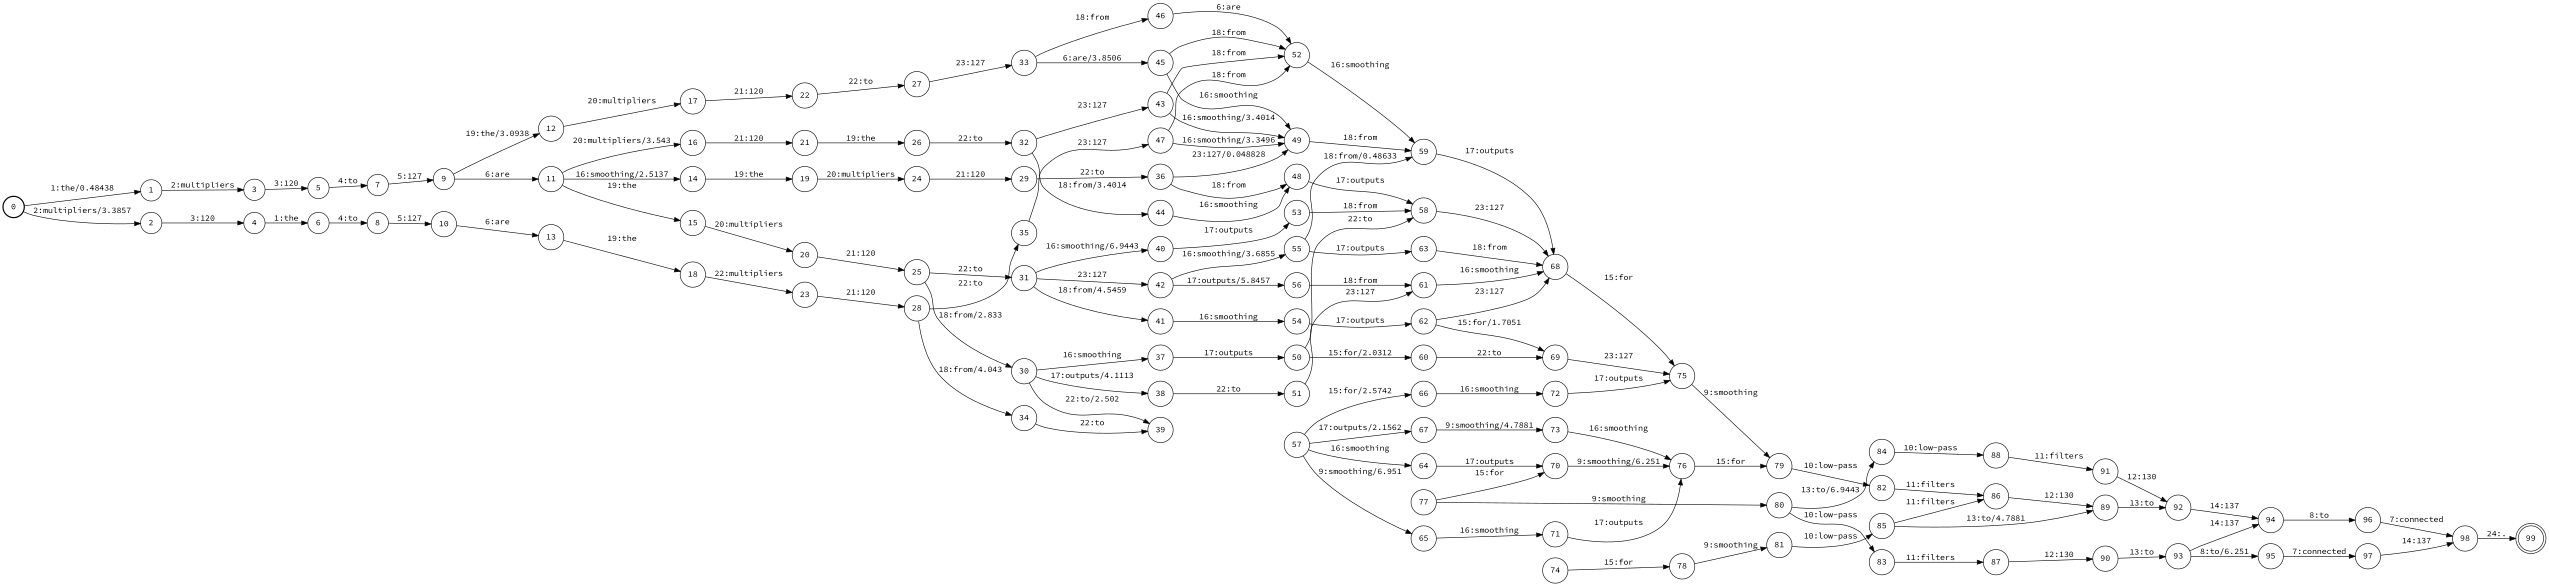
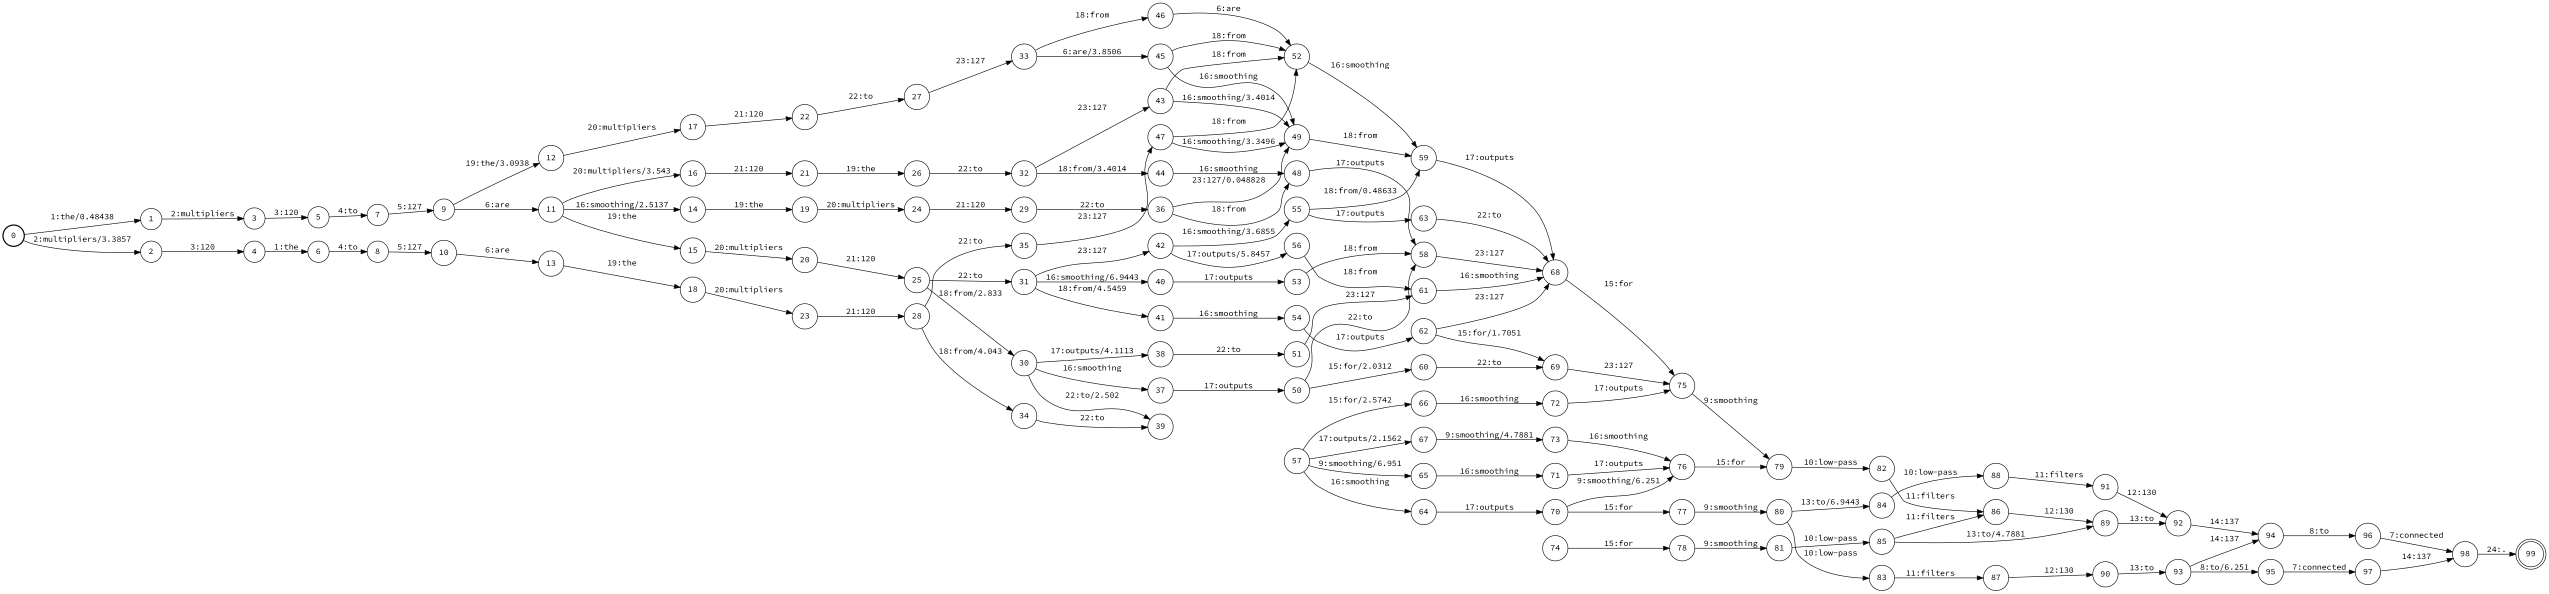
edge "63" -> "68": label "18:from" -> "22:to"
edge "18" -> "23": label "22:multipliers" -> "20:multipliers"
edge "77" -> "70": reversed
